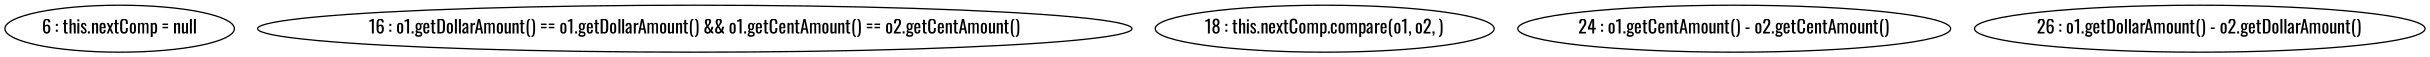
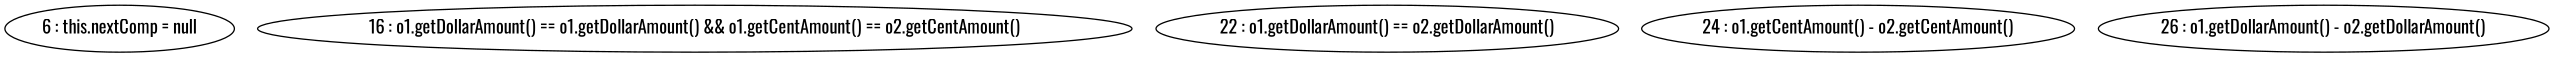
node "18 : this.nextComp.compare(o1, o2, )": removed
node "22 : o1.getDollarAmount() == o2.getDollarAmount()": added
